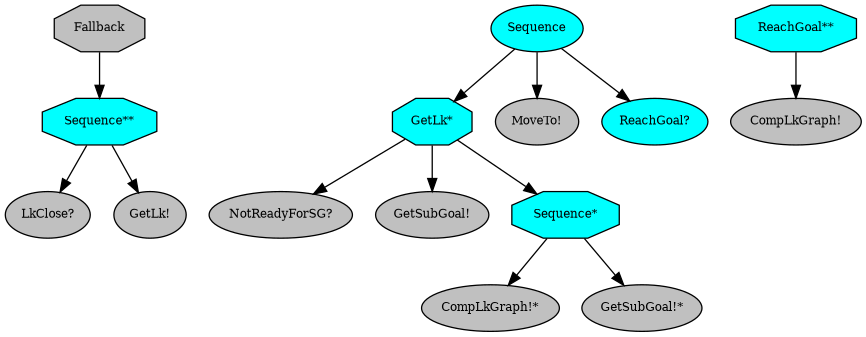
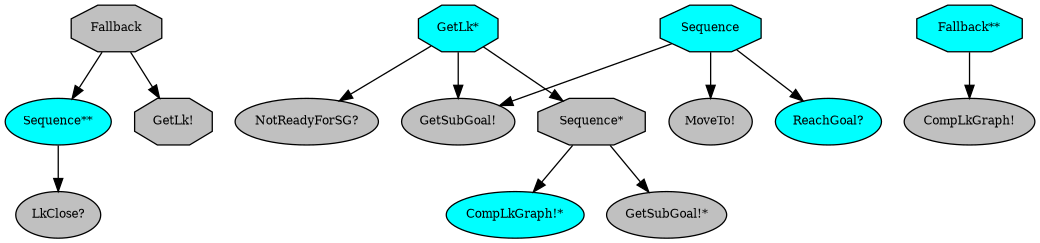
node "Sequence": shape ellipse -> octagon
node "ReachGoal**": label "ReachGoal**" -> "Fallback**"
edge "Sequence" -> "GetLk*": now "Sequence" -> "GetSubGoal!"
node "Sequence**": shape octagon -> ellipse
edge "Sequence**" -> "GetLk!": now "Fallback" -> "GetLk!"
node "GetLk!": shape ellipse -> octagon
node "Sequence*": fillcolor cyan -> gray
node "CompLkGraph!*": fillcolor gray -> cyan
